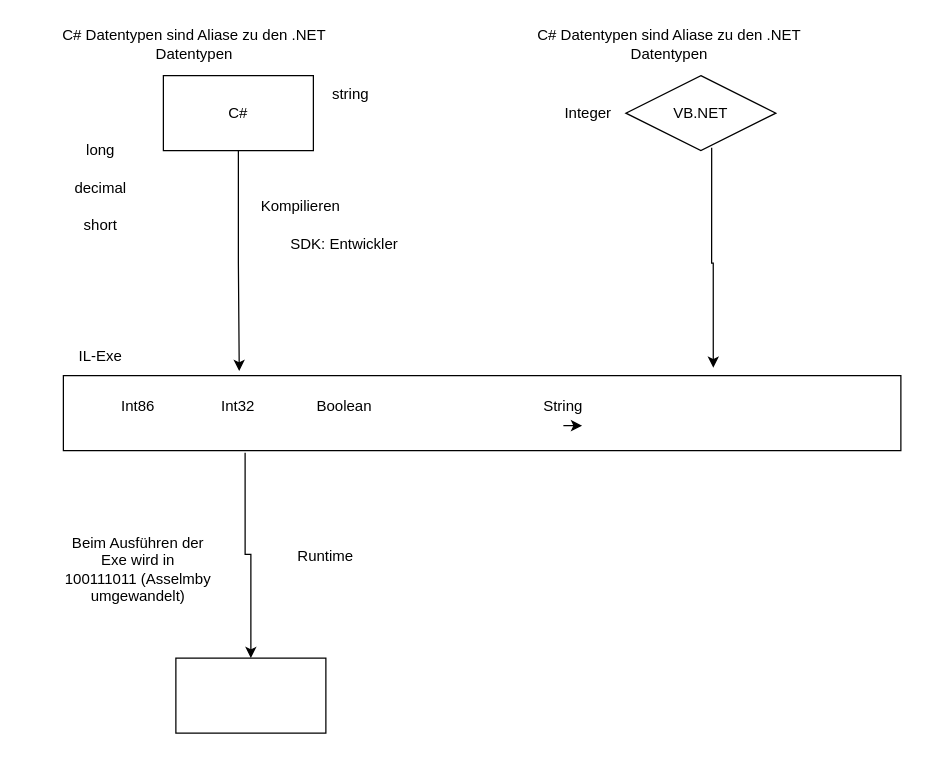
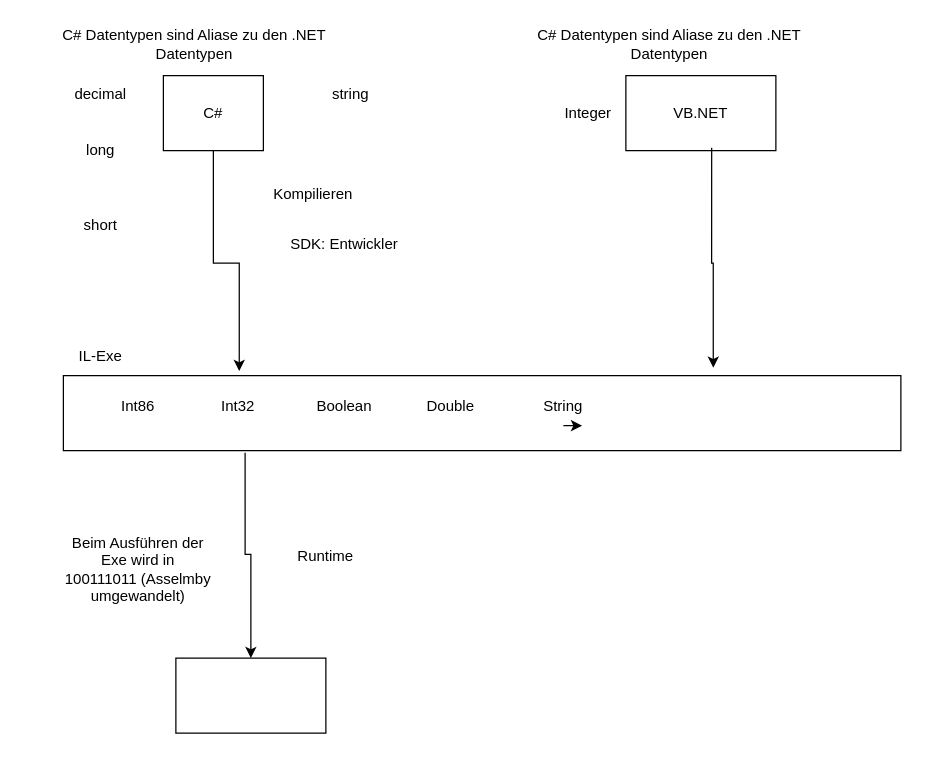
node "C#": size 150x75 -> 100x75
node "VB.NET": shape diamond -> rectangle
node "decimal": moved (101, 188) -> (101, 94)
node "Kompilieren": moved (301, 207) -> (313, 194)
node "Double": added
